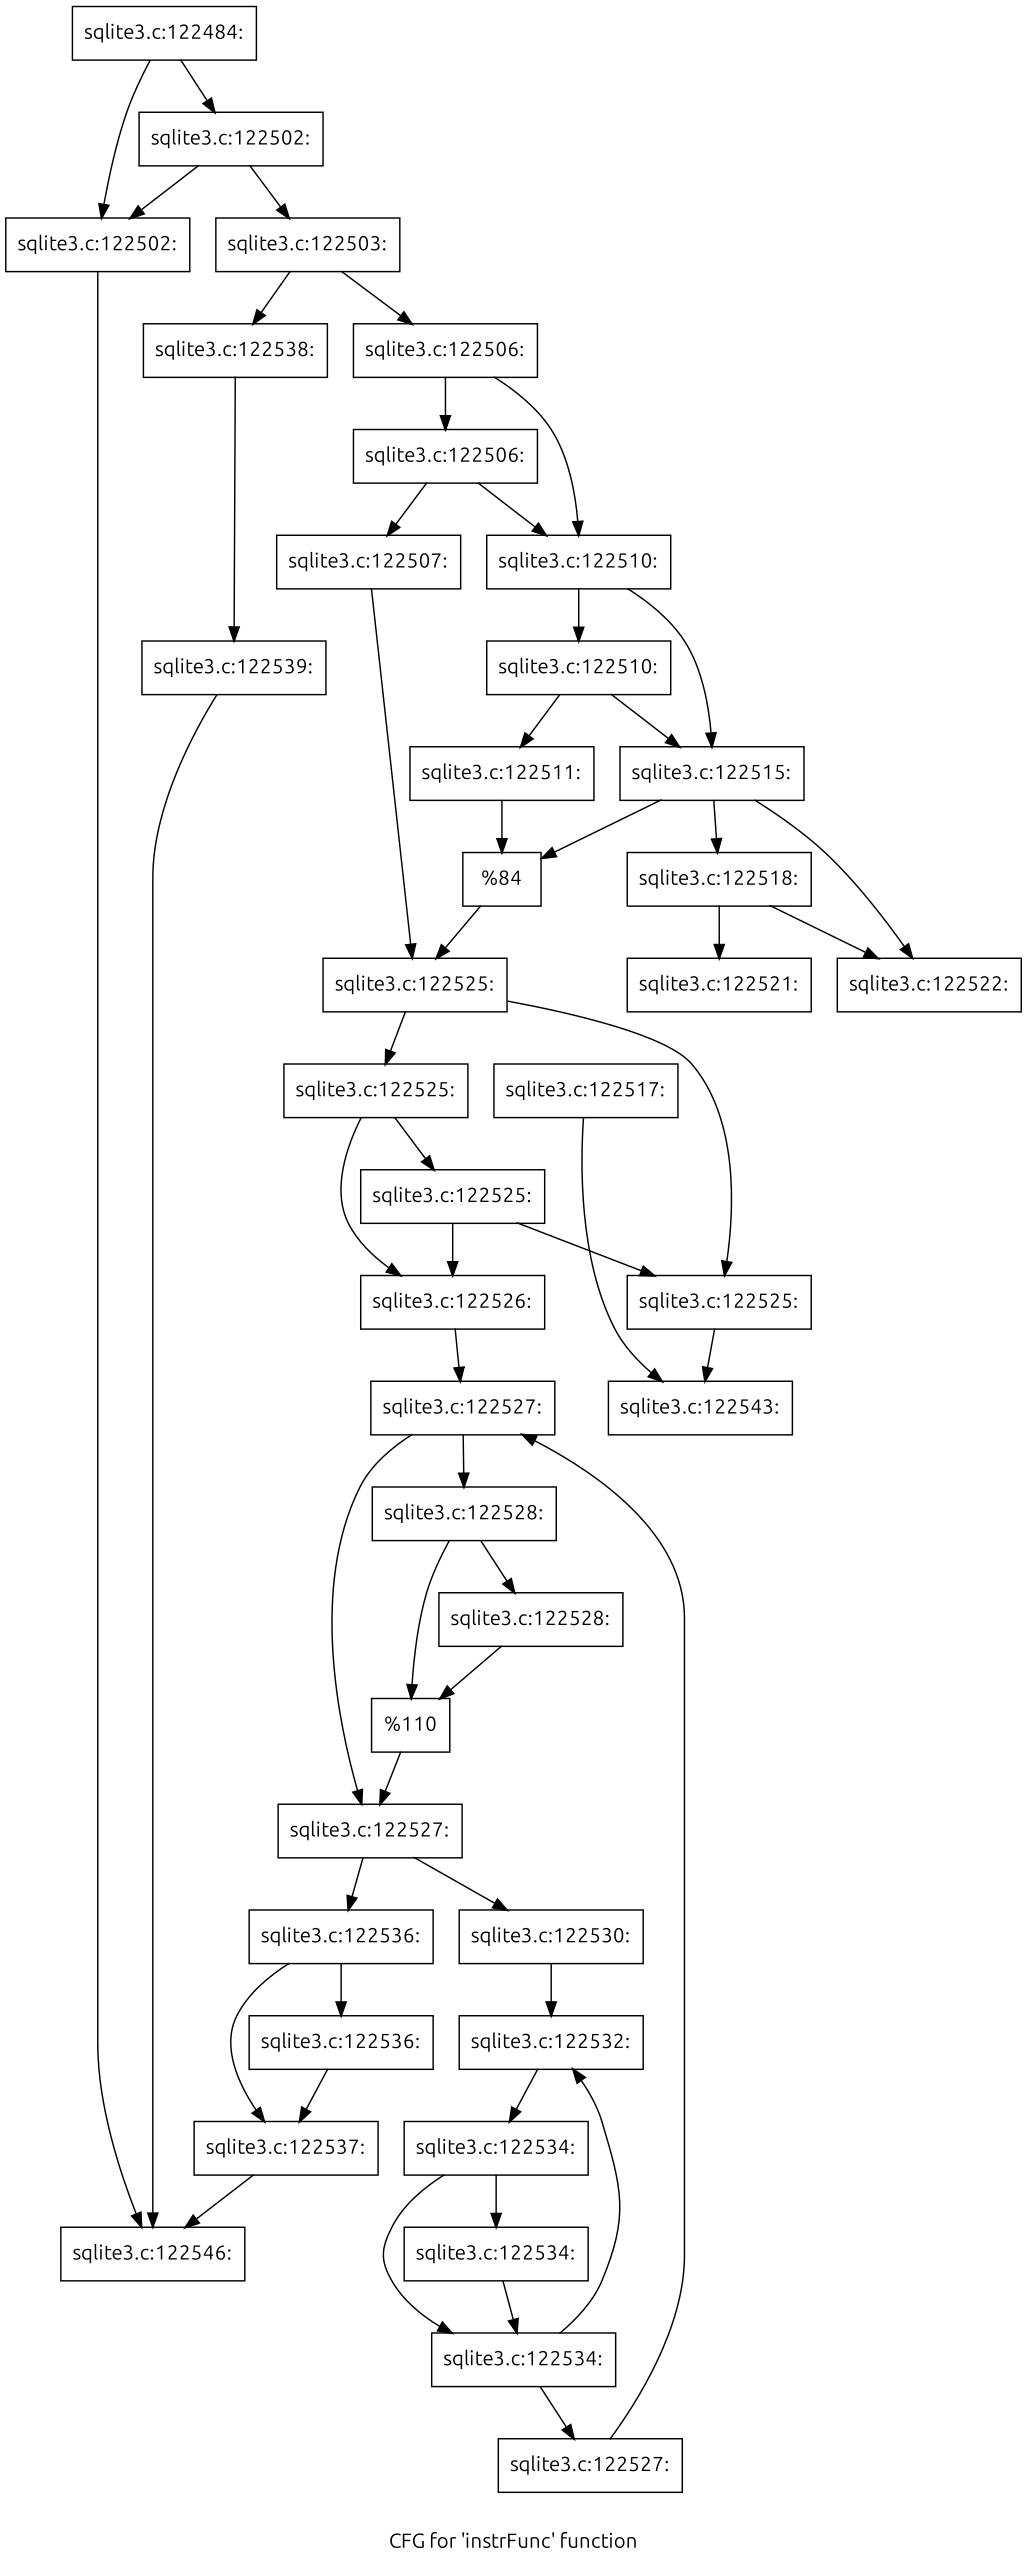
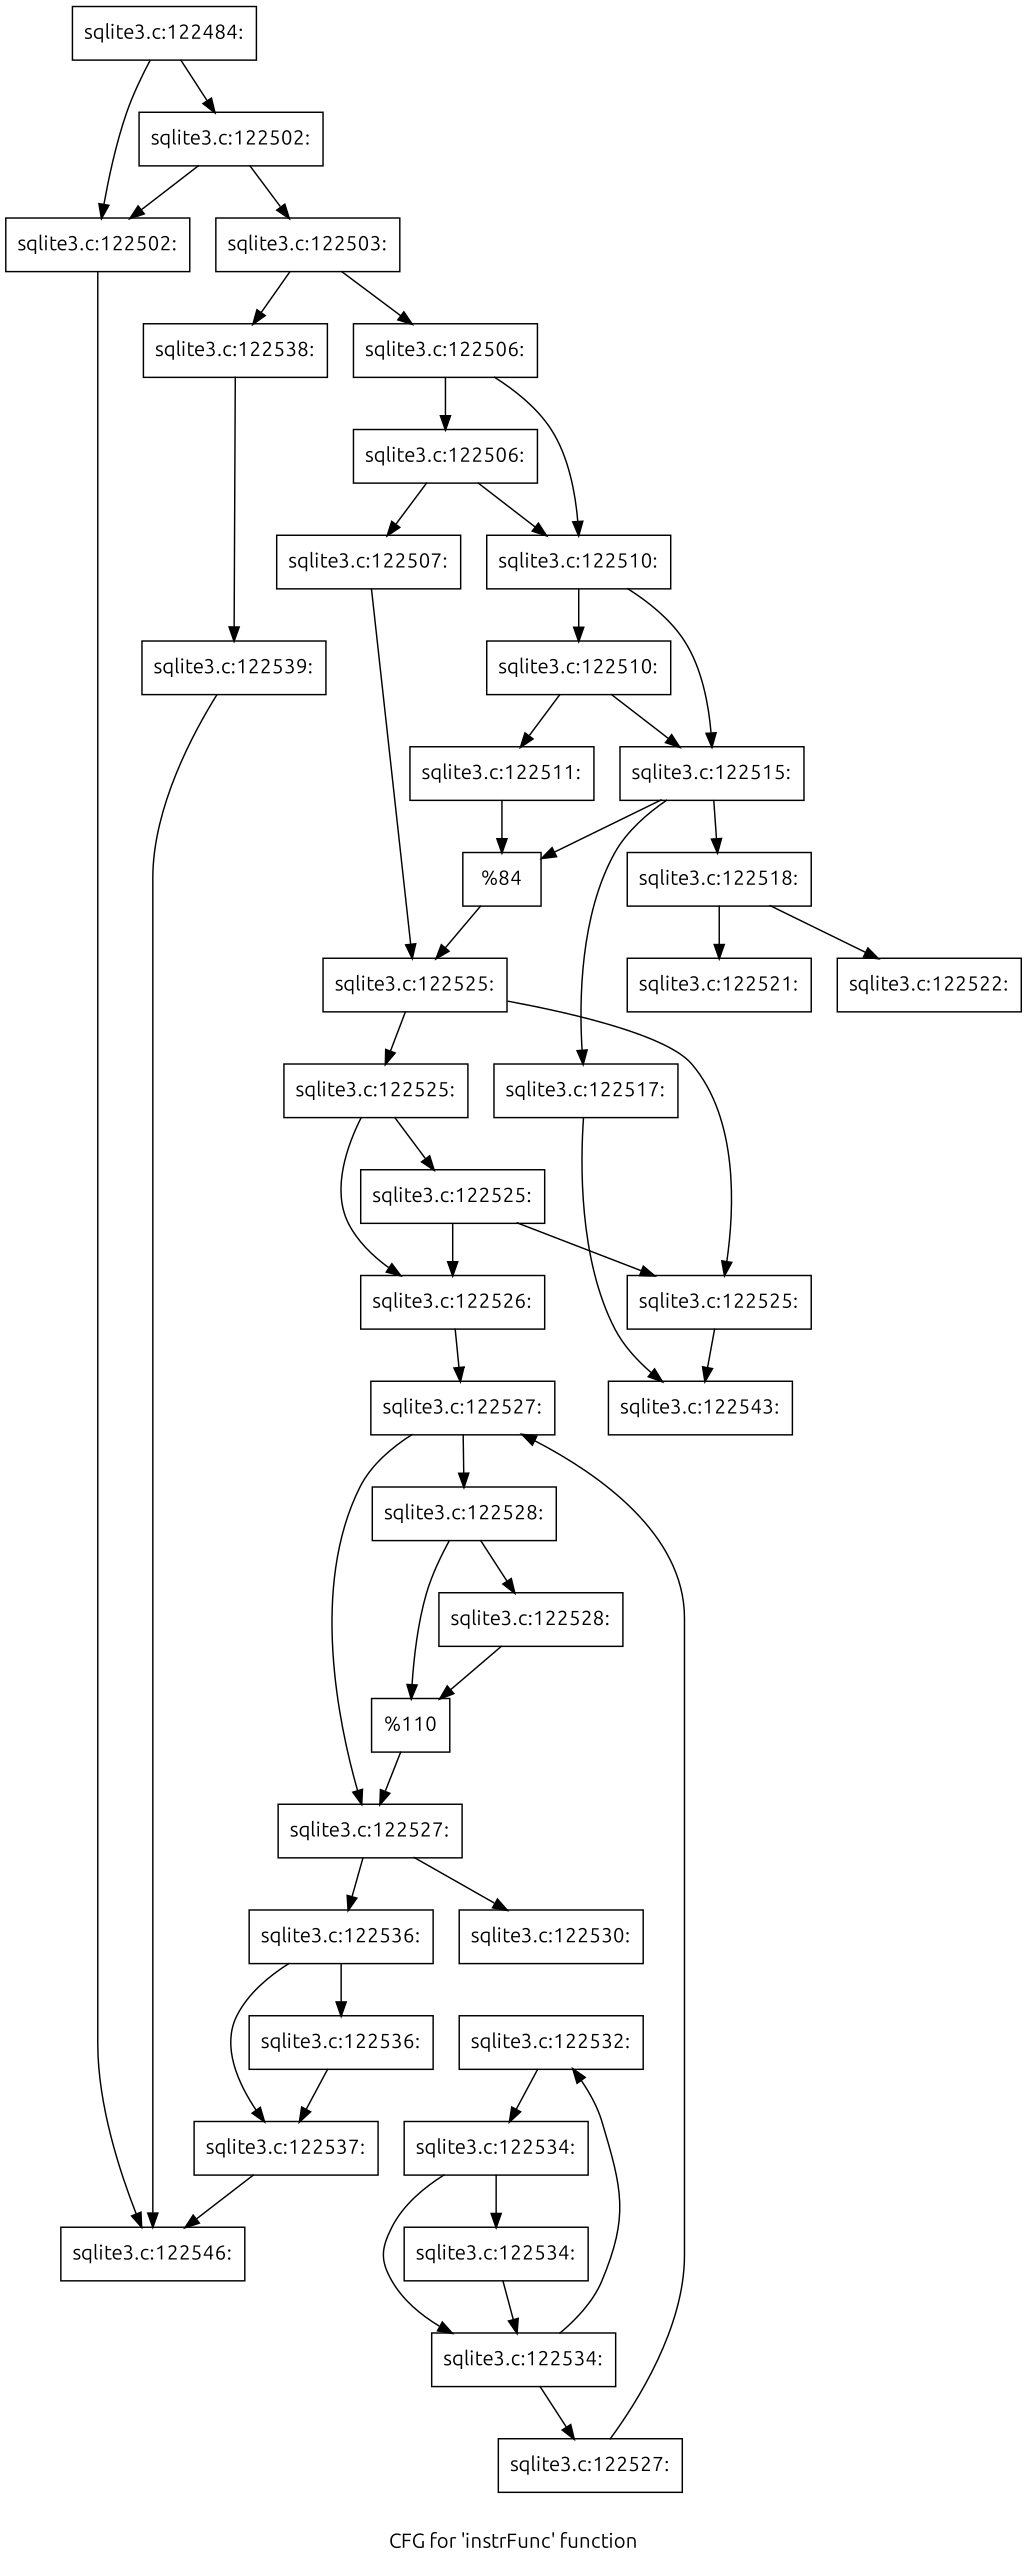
edge "sqlite3.c:122515:" -> "sqlite3.c:122522:": now "sqlite3.c:122515:" -> "sqlite3.c:122517:"
edge "sqlite3.c:122530:" -> "sqlite3.c:122532:": removed
